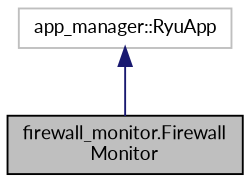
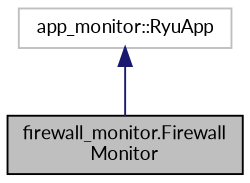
node "app_manager::RyuApp": label "app_manager::RyuApp" -> "app_monitor::RyuApp"
